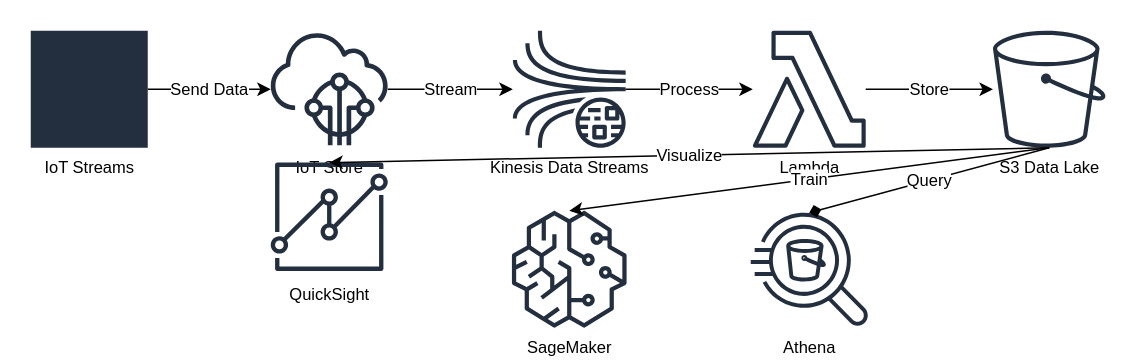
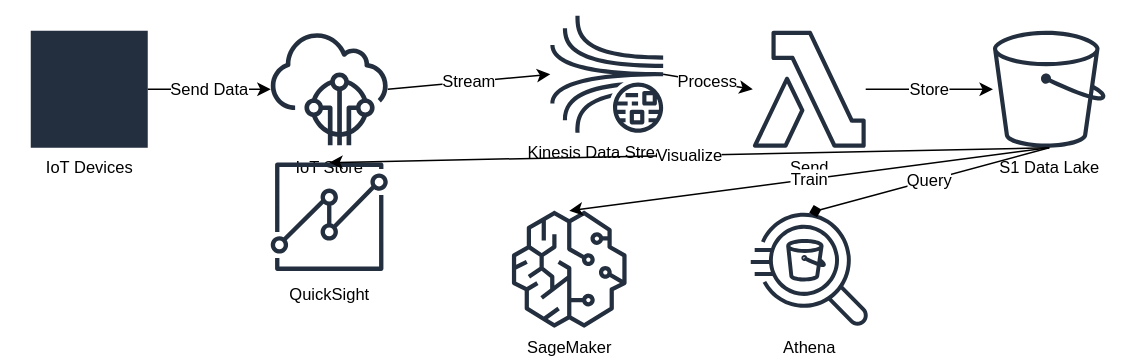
node "Kinesis Data Streams": moved (569, 89) -> (607, 74)
node "IoT Streams": label "IoT Streams" -> "IoT Devices"
node "Lambda": label "Lambda" -> "Send"
node "S3 Data Lake": label "S3 Data Lake" -> "S1 Data Lake"
